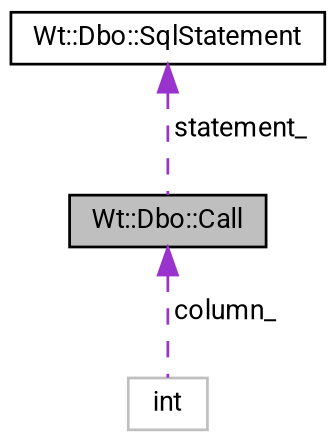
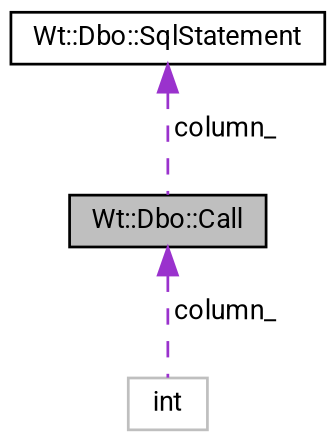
edge "Wt::Dbo::Call" -> "Wt::Dbo::SqlStatement": label " statement_" -> " column_"
